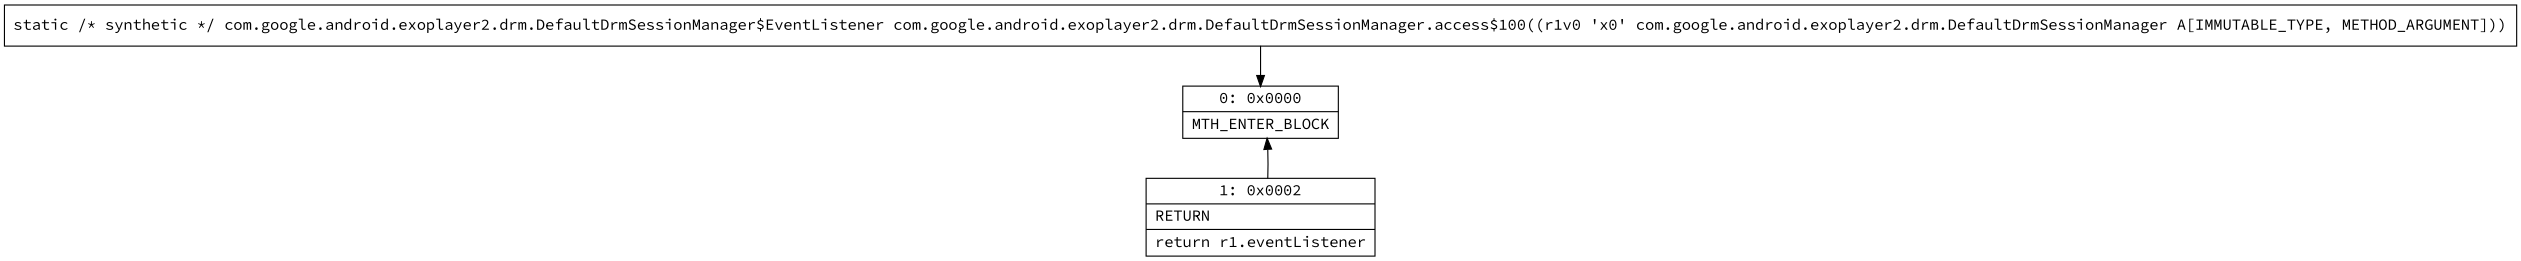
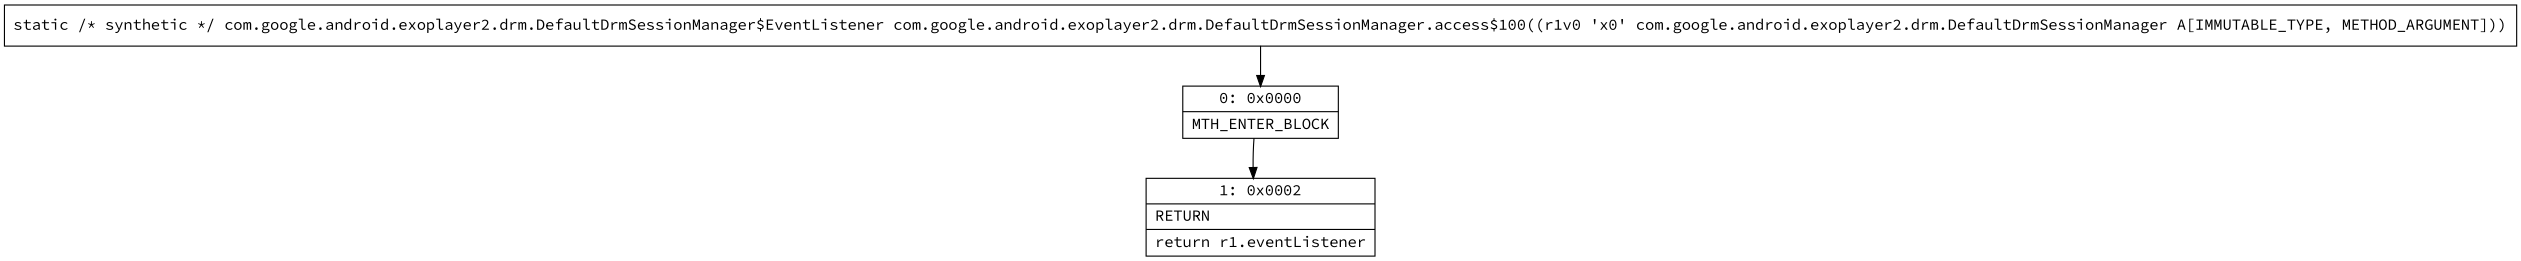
edge "1: 0x0002" -> "0: 0x0000": reversed
